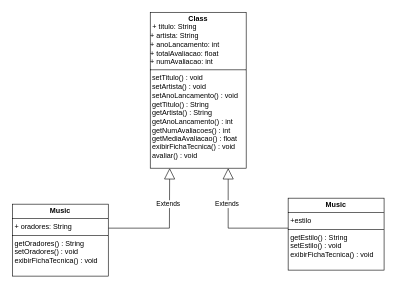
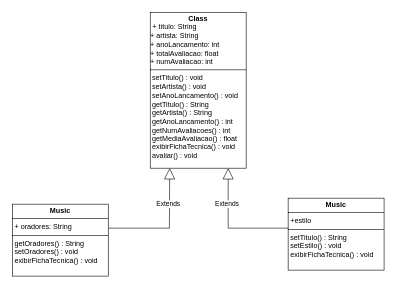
node "Music +estilo getEstilo() : String setEstilo() : void exibirFichaTecnica() : void": label "Music +estilo getEstilo() : String setEstilo() : void exibirFichaTecnica() : void" -> "Music +estilo setTitulo() : String setEstilo() : void exibirFichaTecnica() : void"
